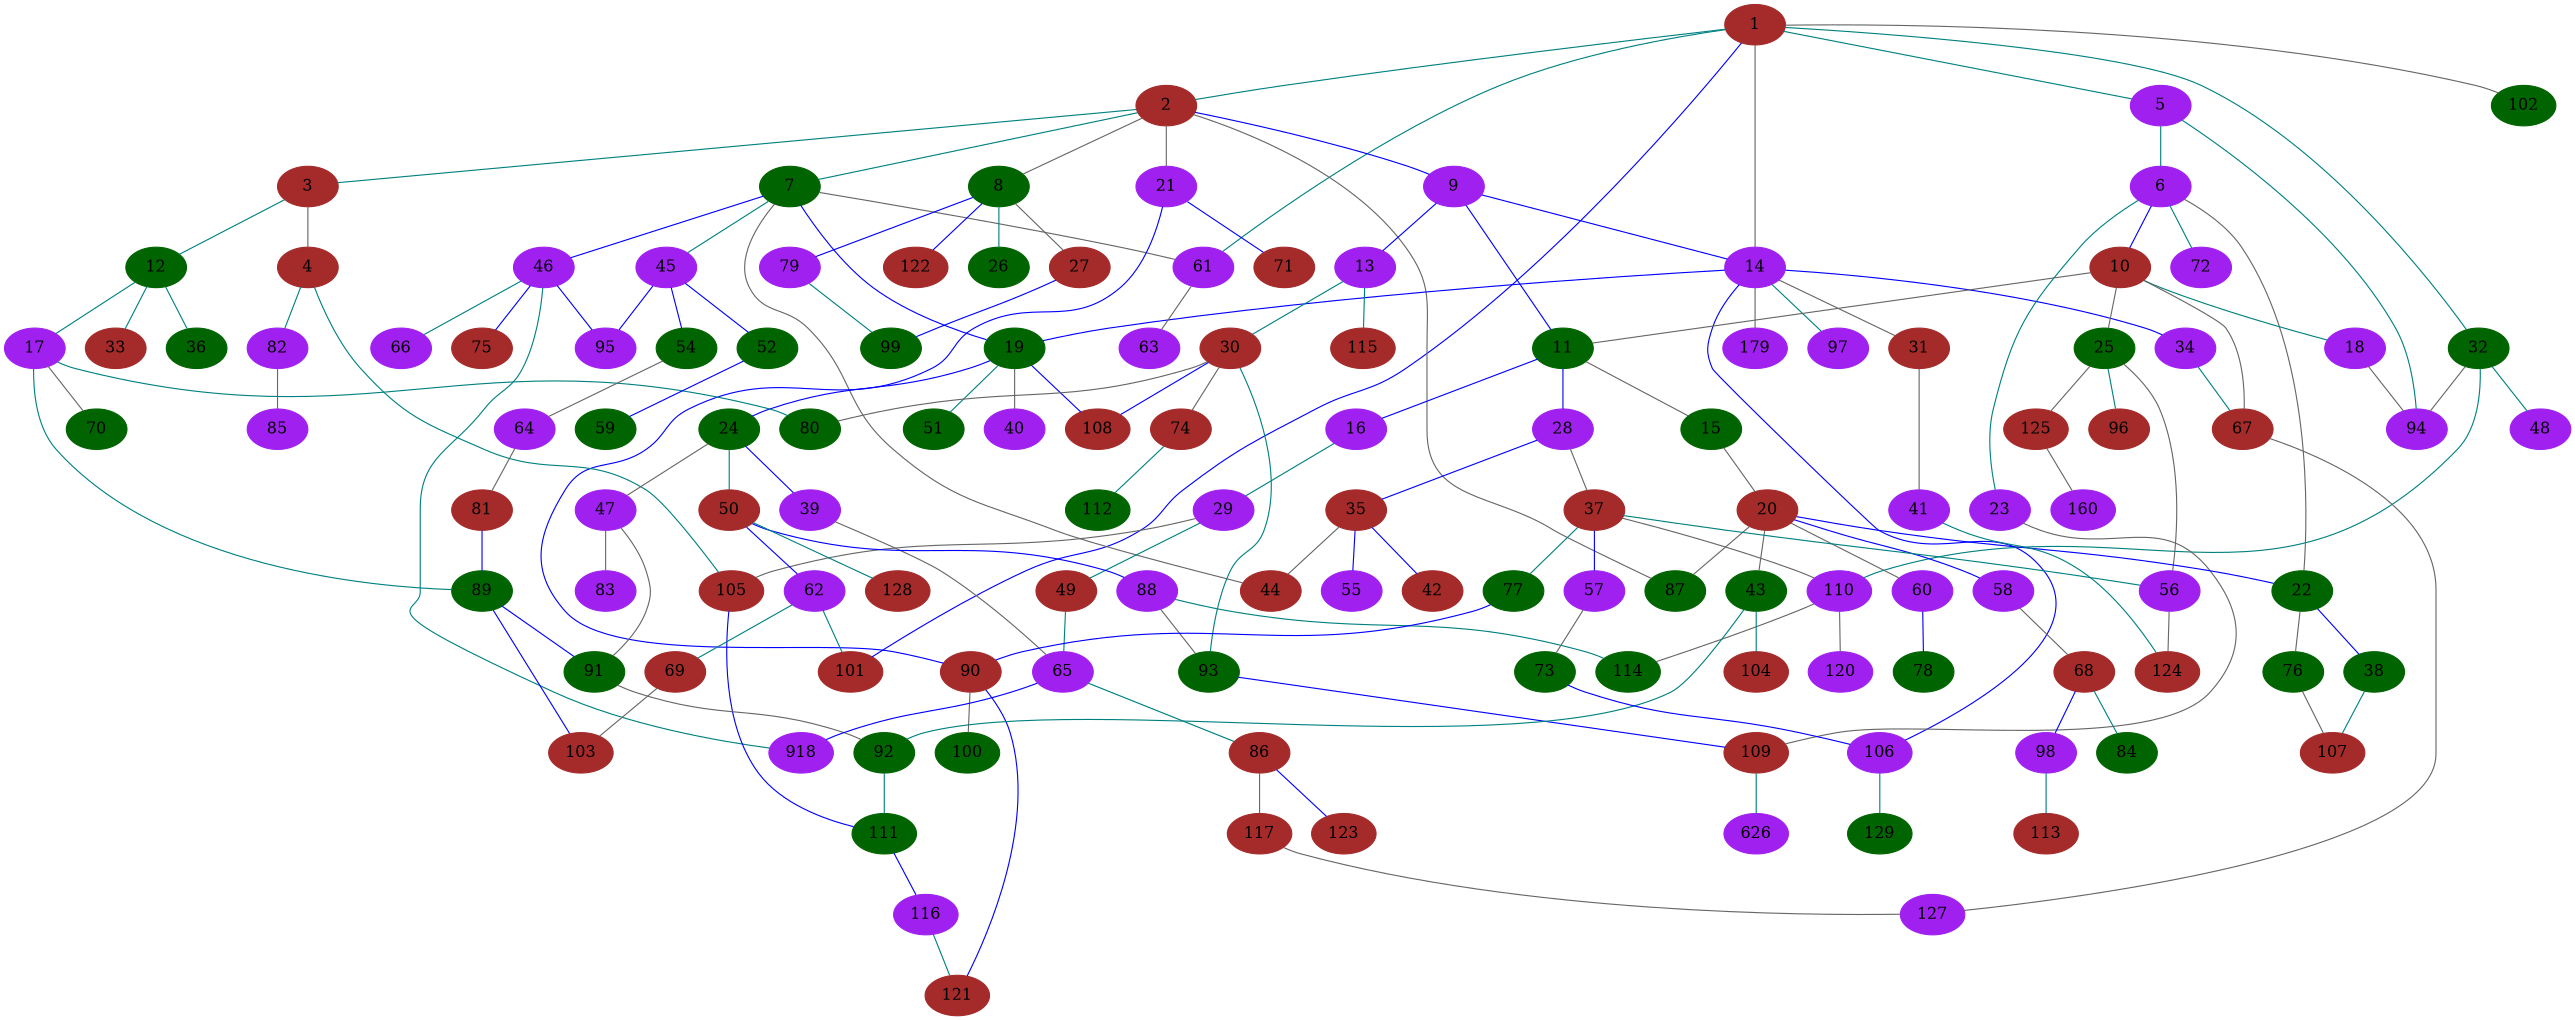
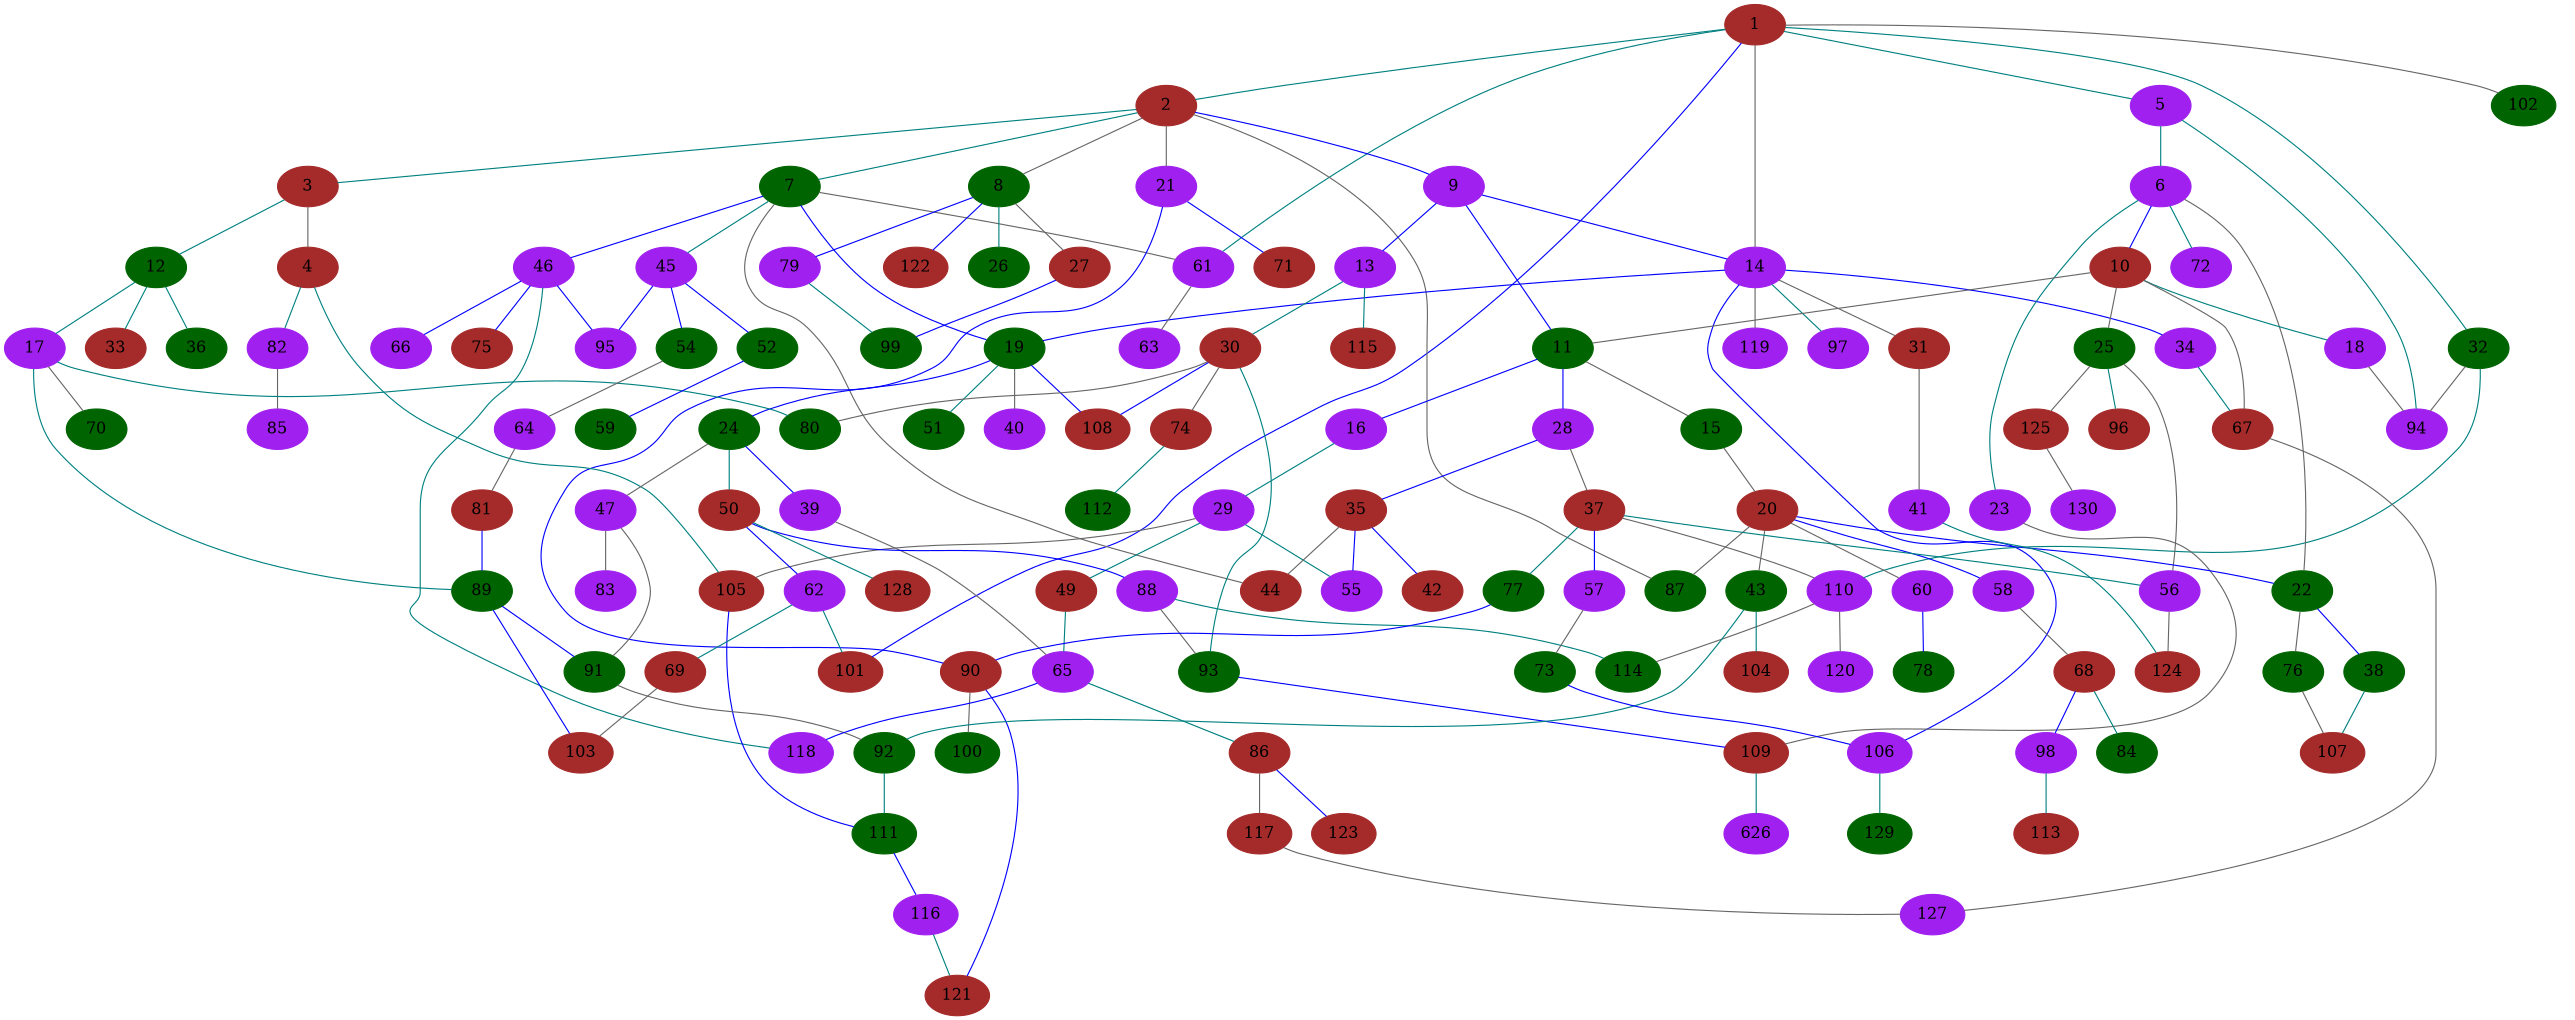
edge "46" -- "66": color teal -> blue
node "179": label "179" -> "119"
node "48": removed
node "160": label "160" -> "130"
edge "29" -- "55": added
node "918": label "918" -> "118"
